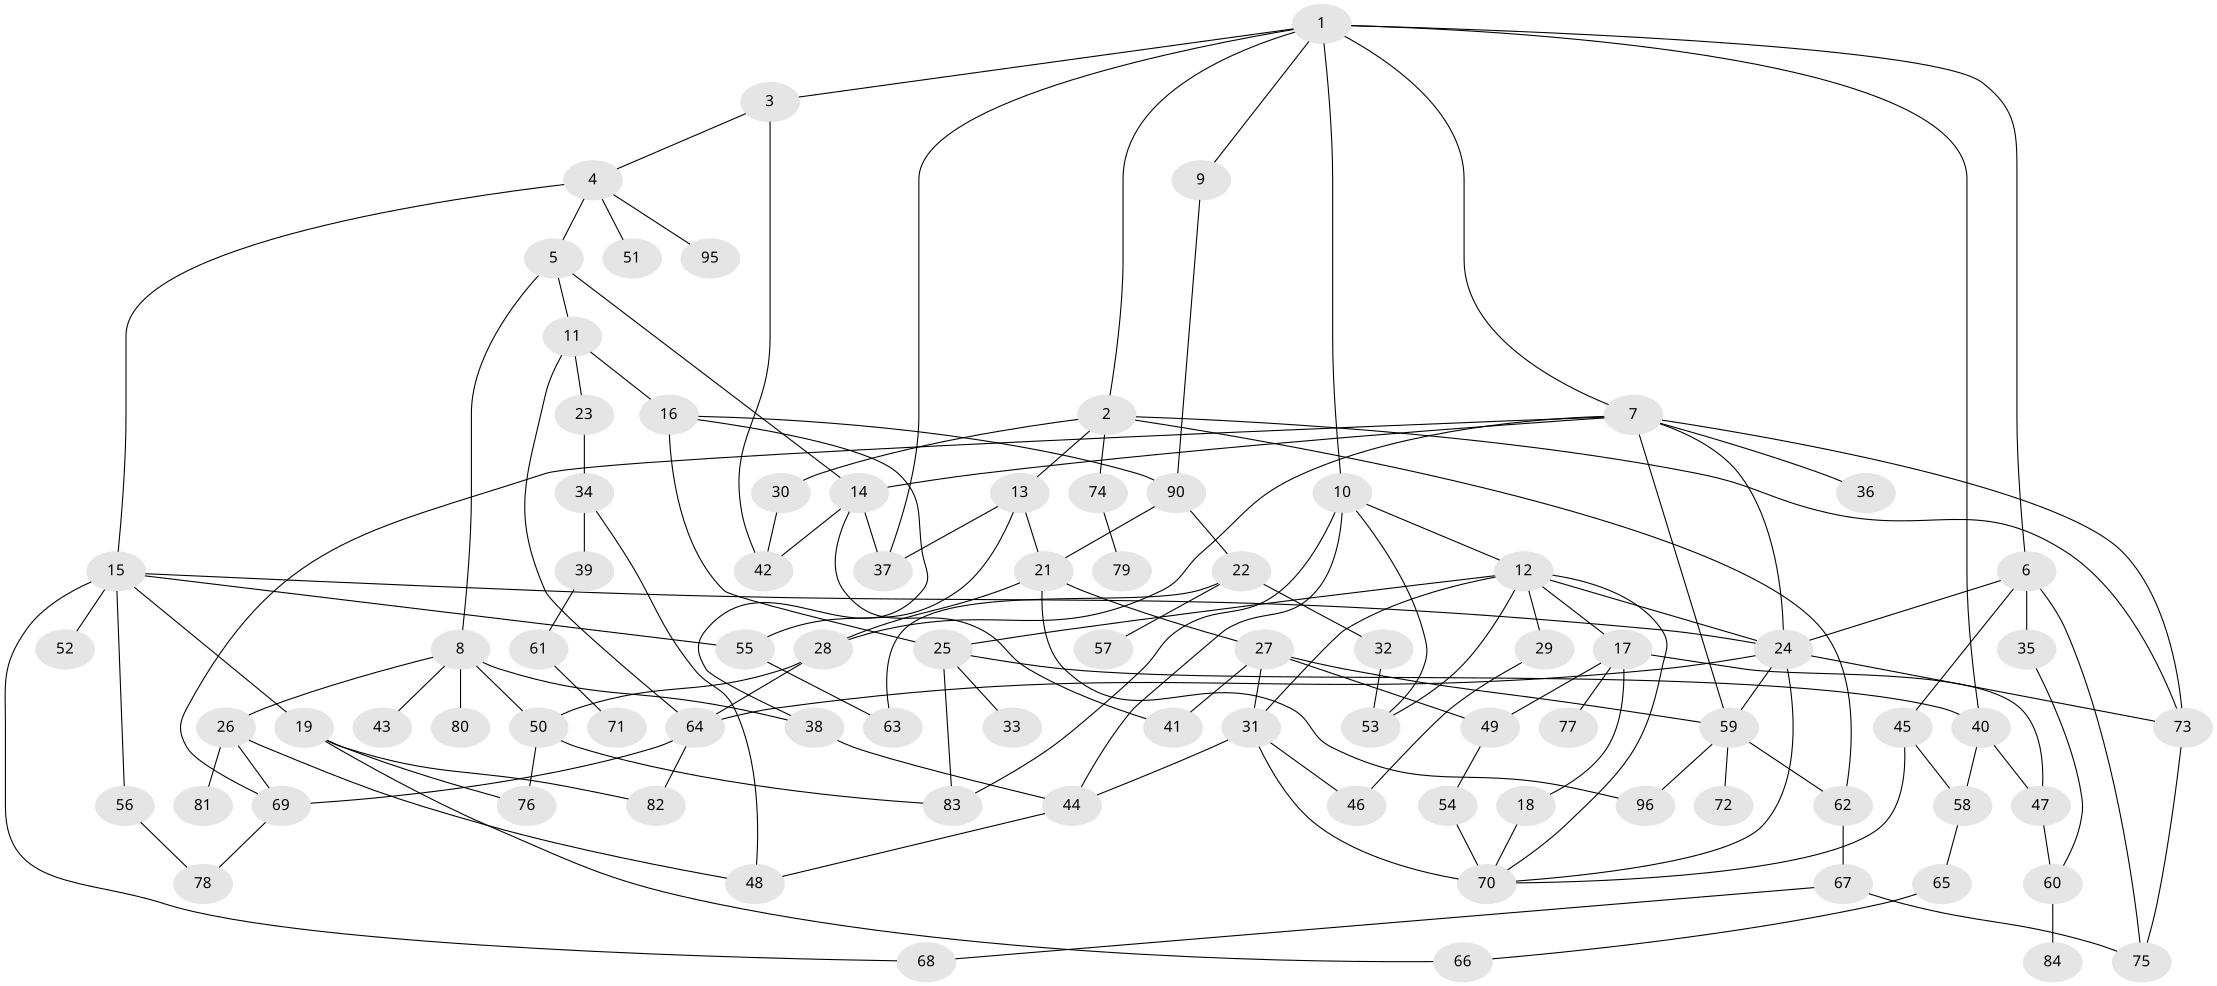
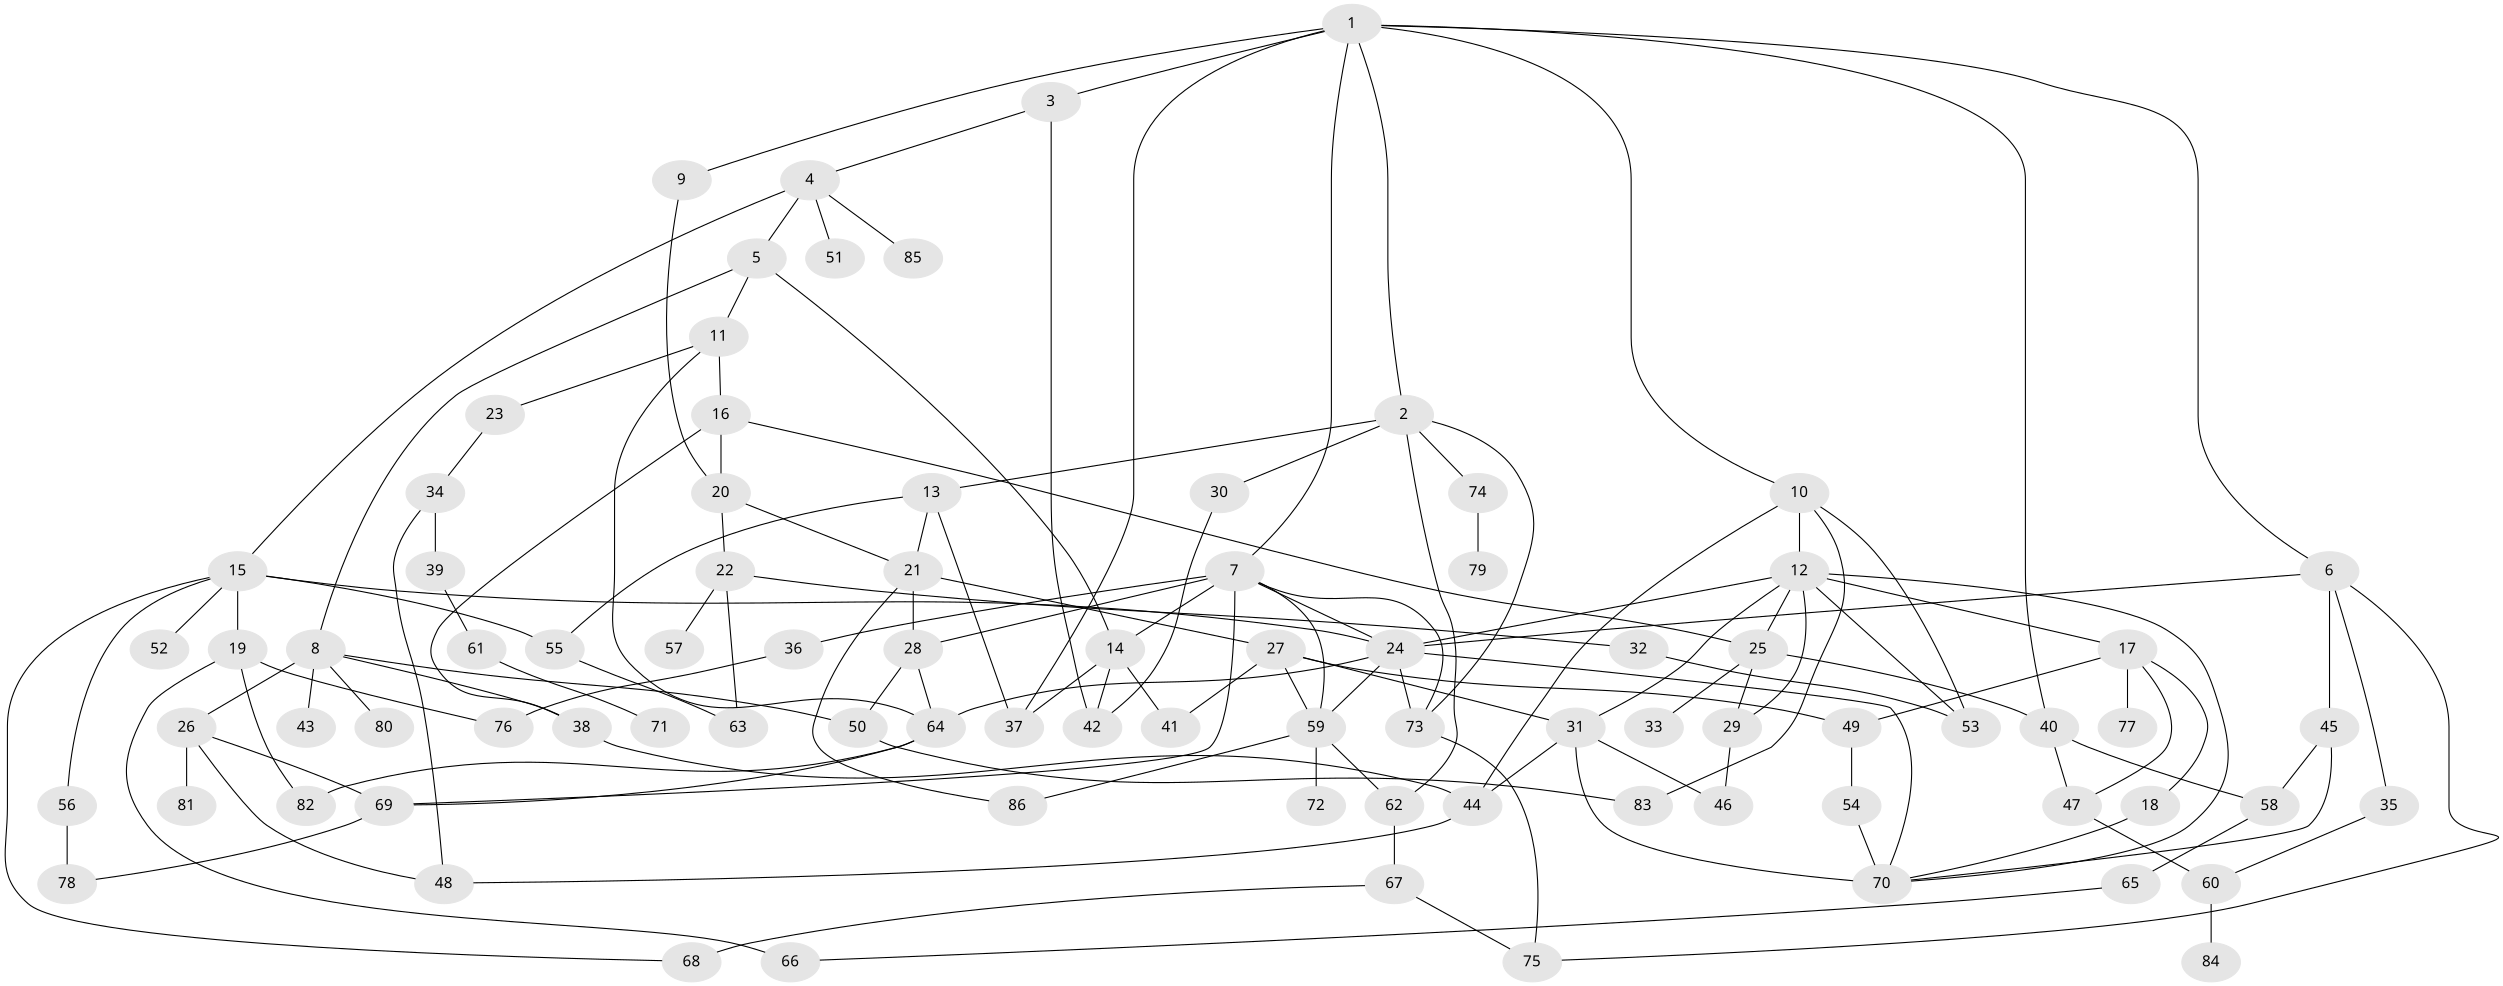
node "95": label "95" -> "85"
node "90": label "90" -> "20"
edge "25" -- "83": now "25" -- "29"
edge "50" -- "76": now "36" -- "76"
node "96": label "96" -> "86"
